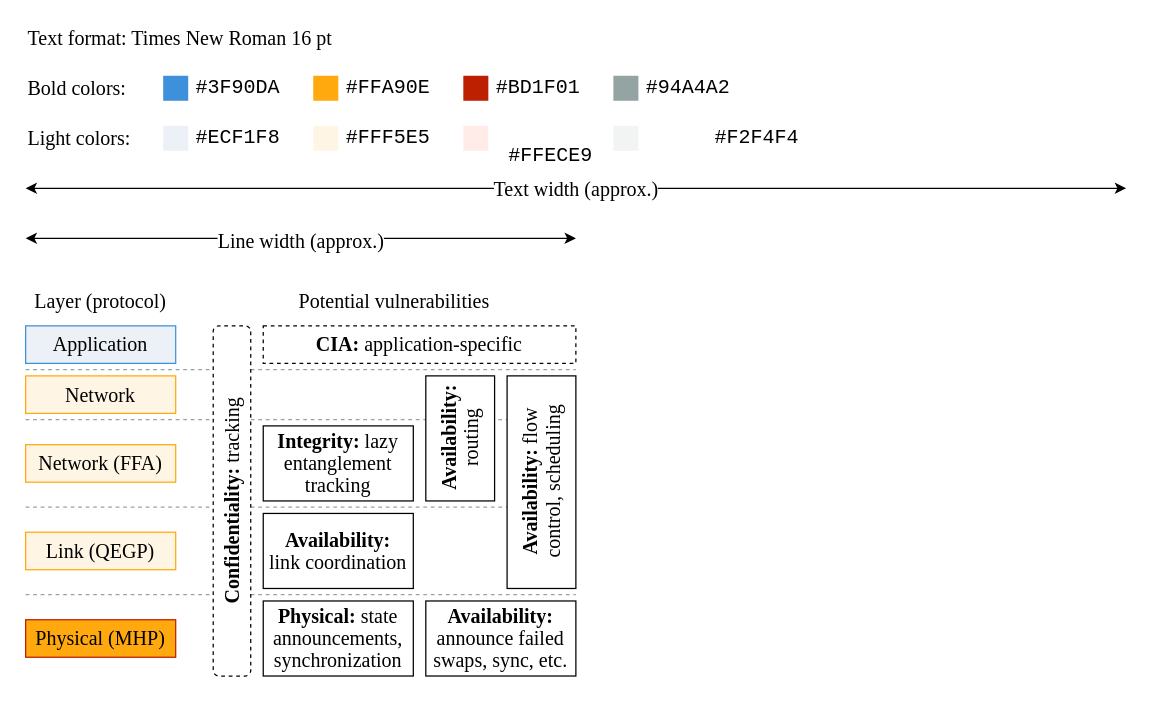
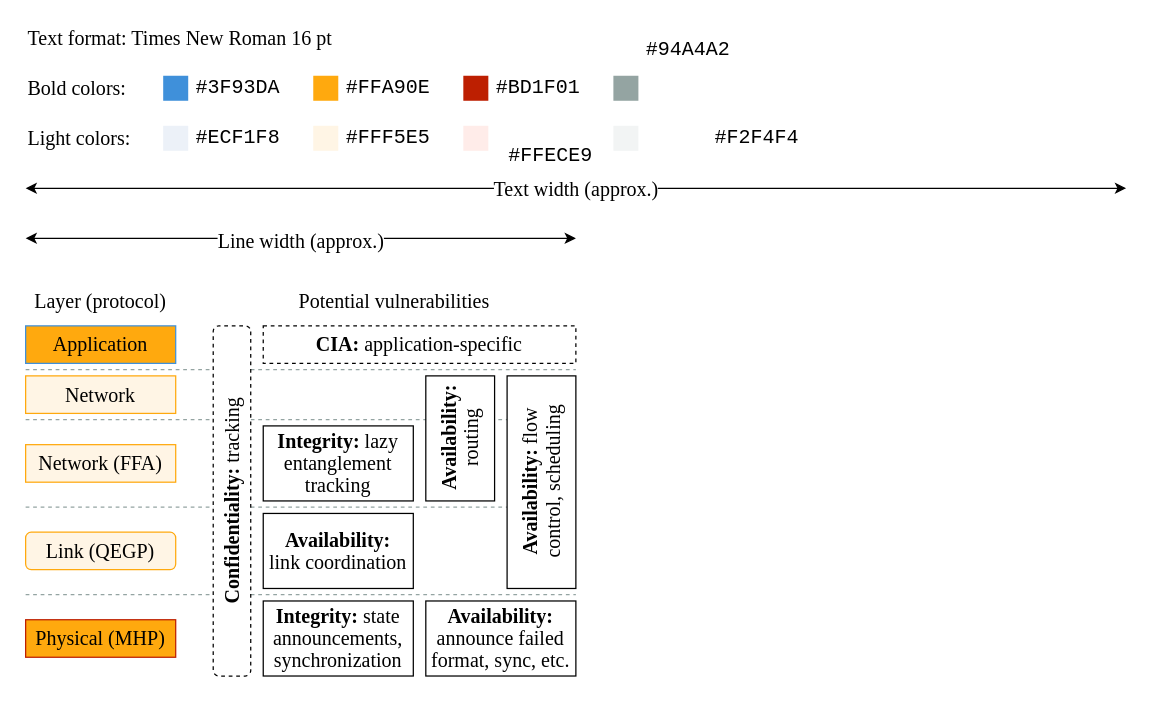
node "#3F90DA": label "#3F90DA" -> "#3F93DA"
node "#94A4A2": moved (688, 88) -> (688, 51)
node "Application": fillcolor #ecf1f8 -> #ffa90e
node "Link (QEGP)": shape rectangle -> rounded rectangle
node "Physical: state announcements, synchronization": label "Physical: state announcements, synchronization" -> "Integrity: state announcements, synchronization"
node "Availability: announce failed swaps, sync, etc.": label "Availability: announce failed swaps, sync, etc." -> "Availability: announce failed format, sync, etc."
